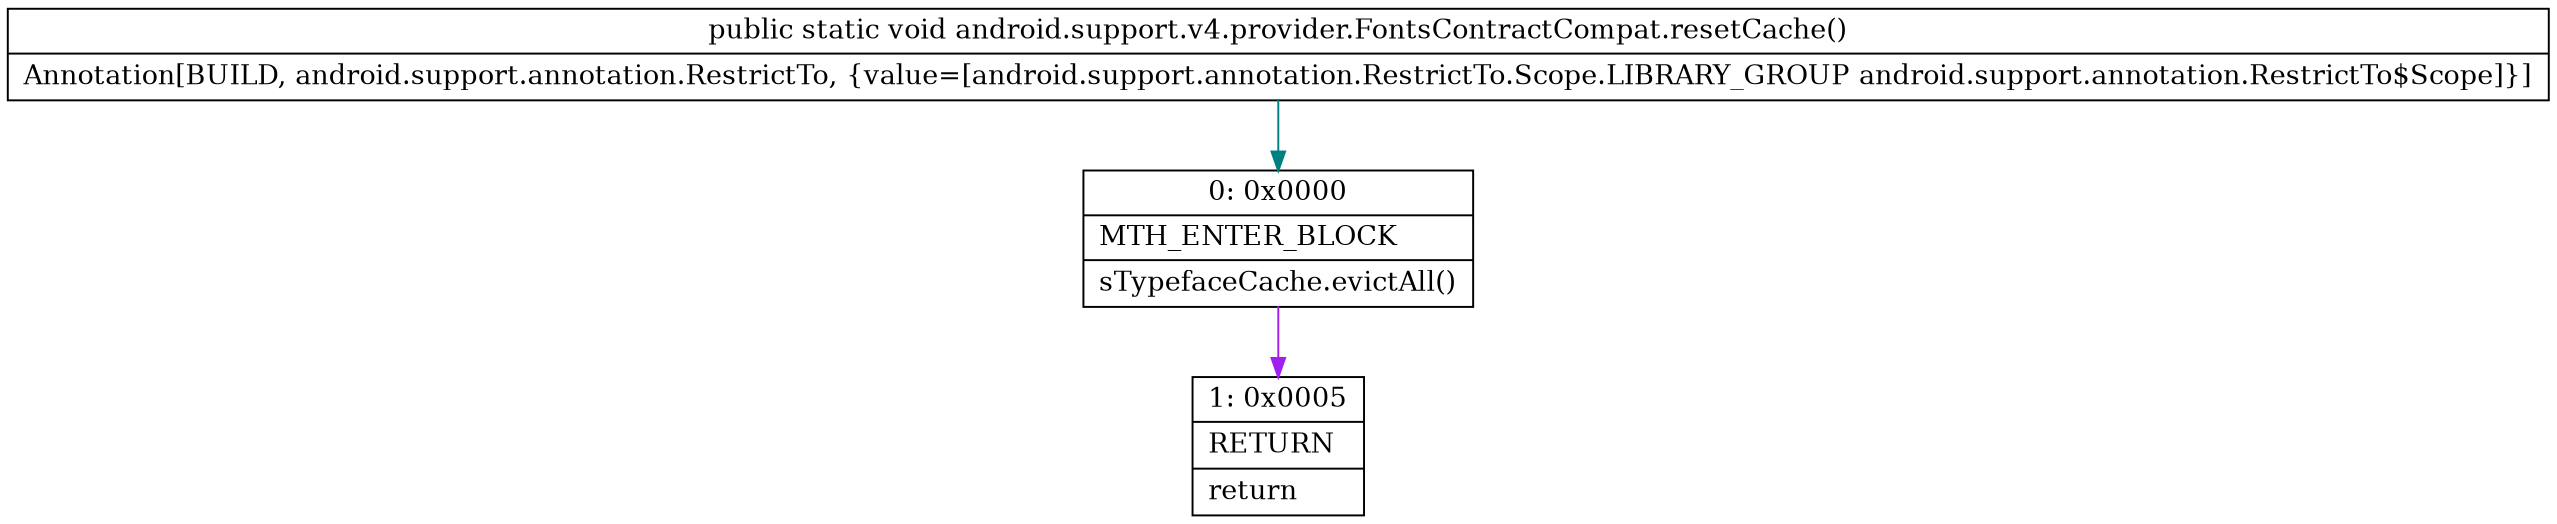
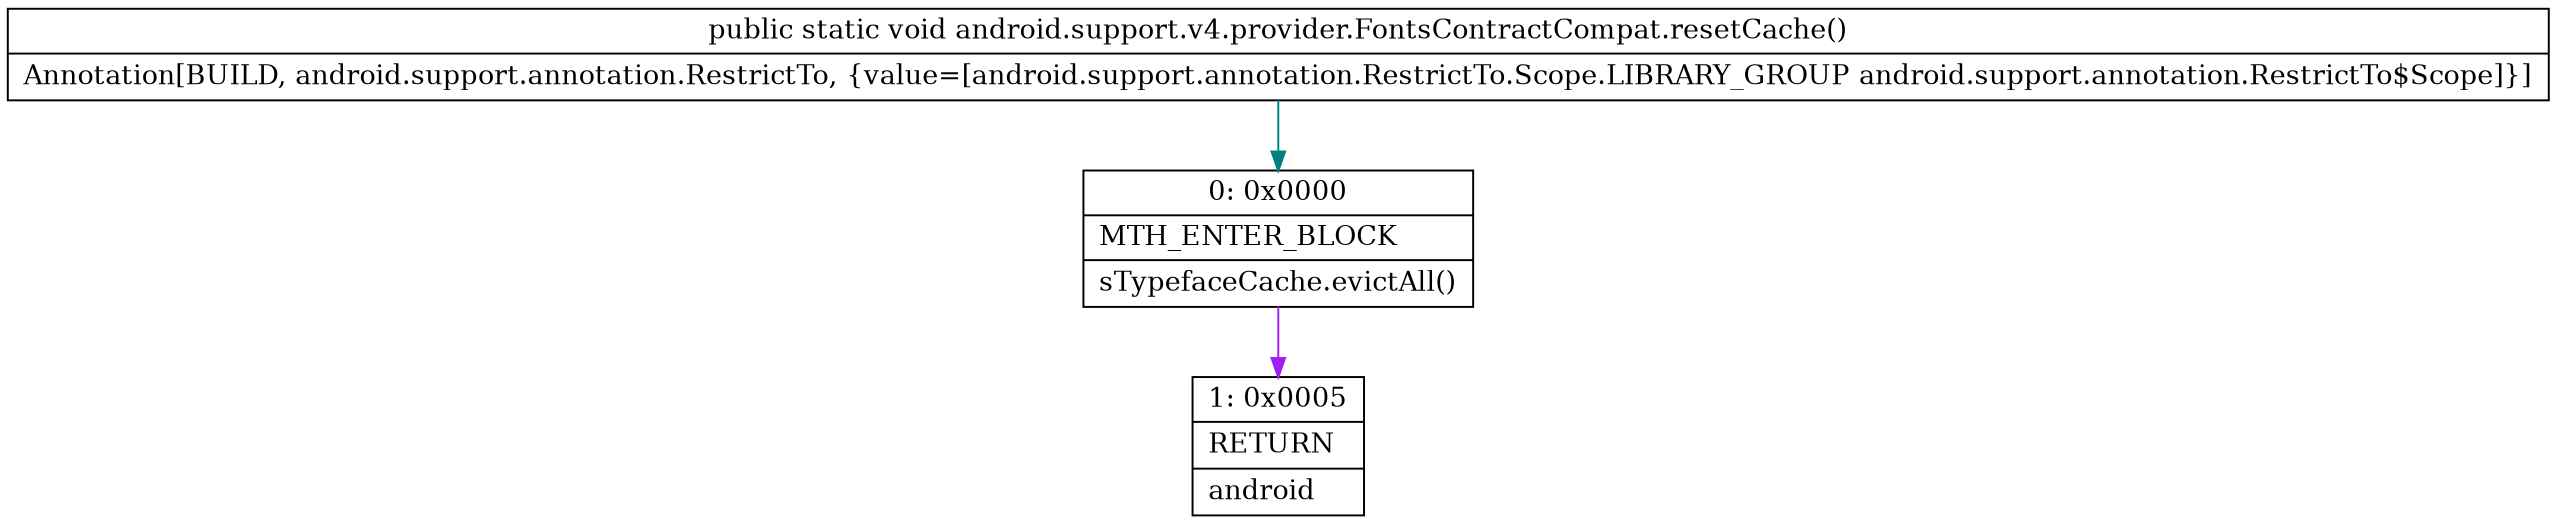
node "1: 0x0005": text "return" -> "android"
